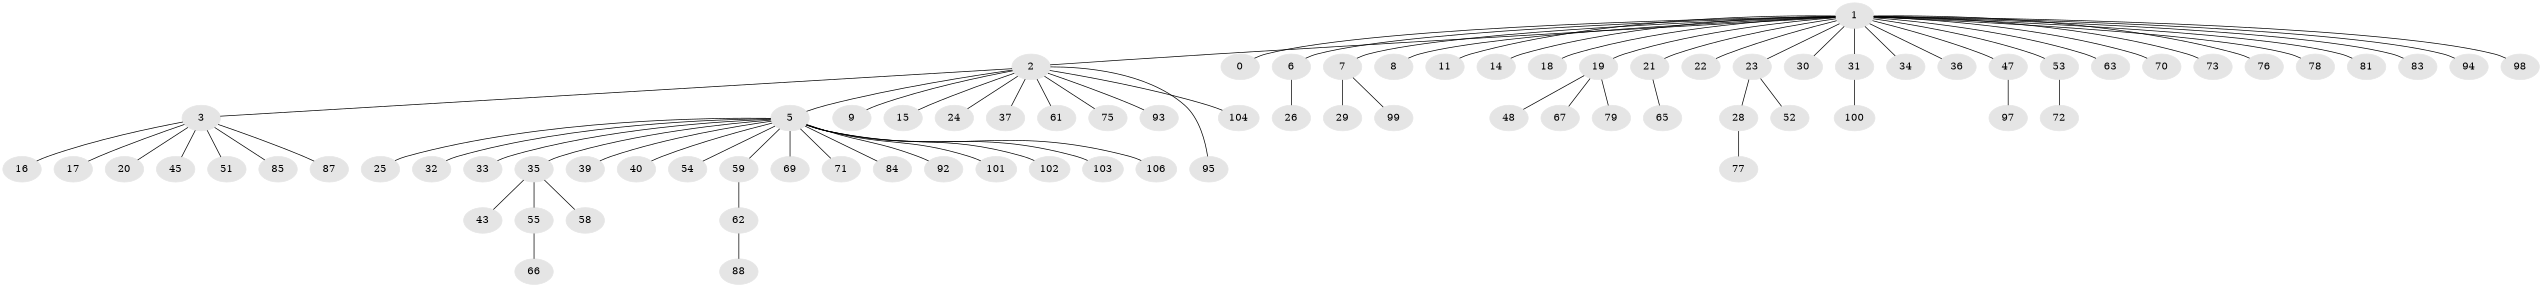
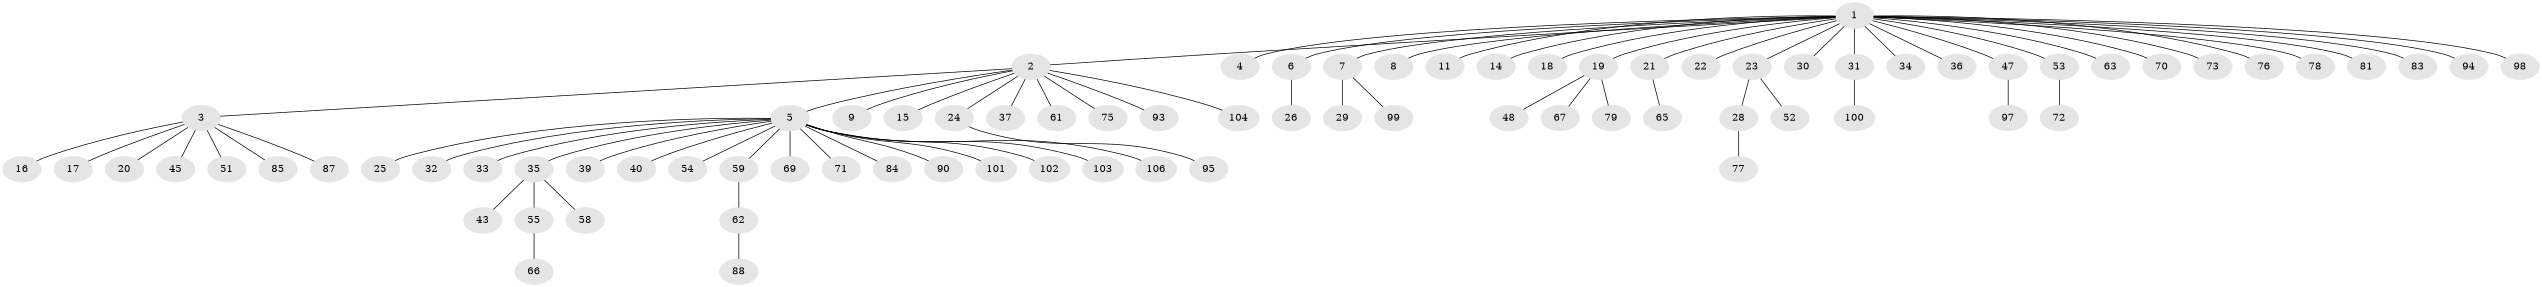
node "0": label "0" -> "4"
edge "2" -- "95": now "24" -- "95"
node "92": label "92" -> "90"
